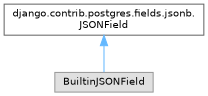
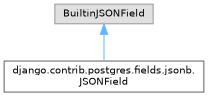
edge "BuiltinJSONField" -> "django.contrib.postgres.fields.jsonb. JSONField": reversed
